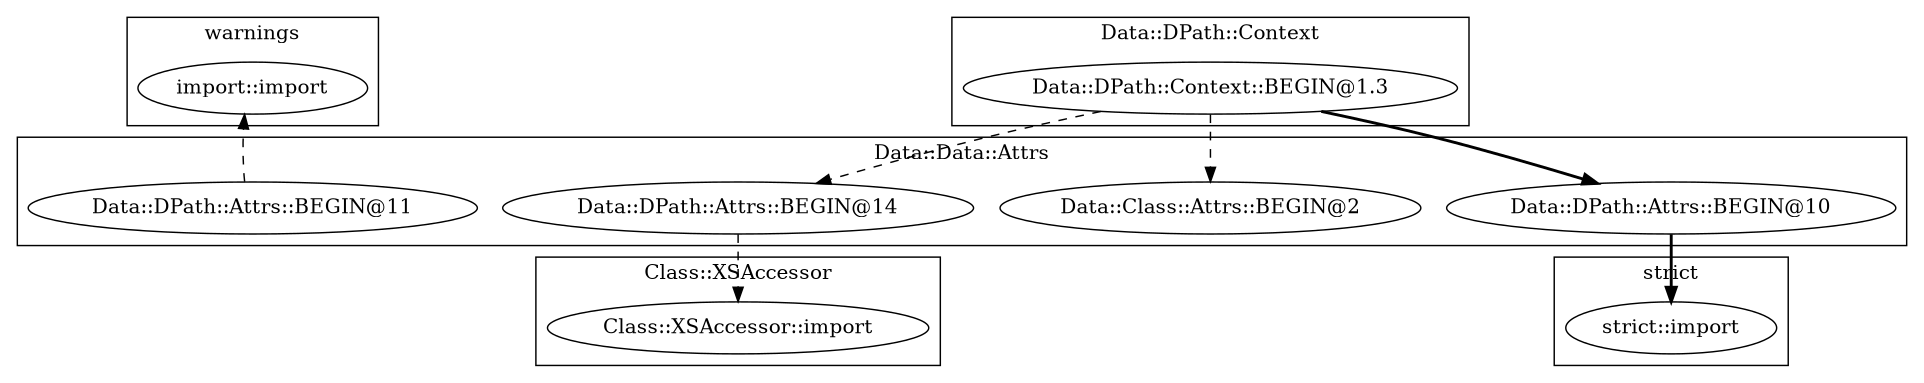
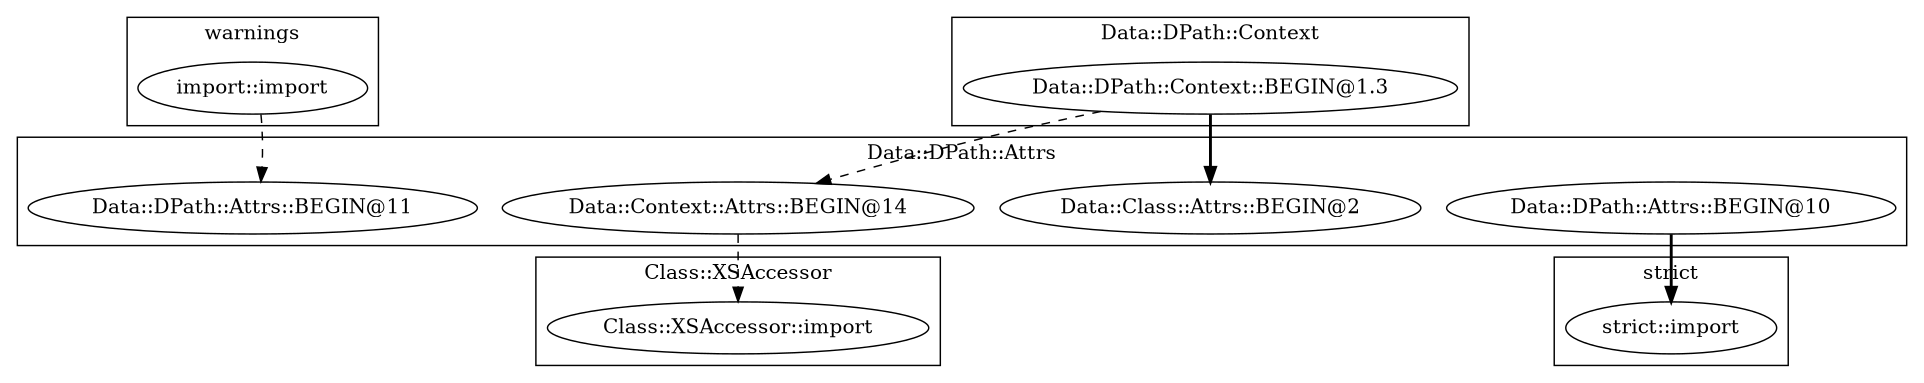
edge "Data::DPath::Context::BEGIN@1.3" -> "Data::Class::Attrs::BEGIN@2": style dashed -> bold
edge "Data::DPath::Context::BEGIN@1.3" -> "Data::DPath::Attrs::BEGIN@10": removed
cluster "Data::Data::Attrs": label "Data::Data::Attrs" -> "Data::DPath::Attrs"
edge "Data::DPath::Attrs::BEGIN@11" -> "import::import": reversed
node "Data::DPath::Attrs::BEGIN@14": label "Data::DPath::Attrs::BEGIN@14" -> "Data::Context::Attrs::BEGIN@14"
